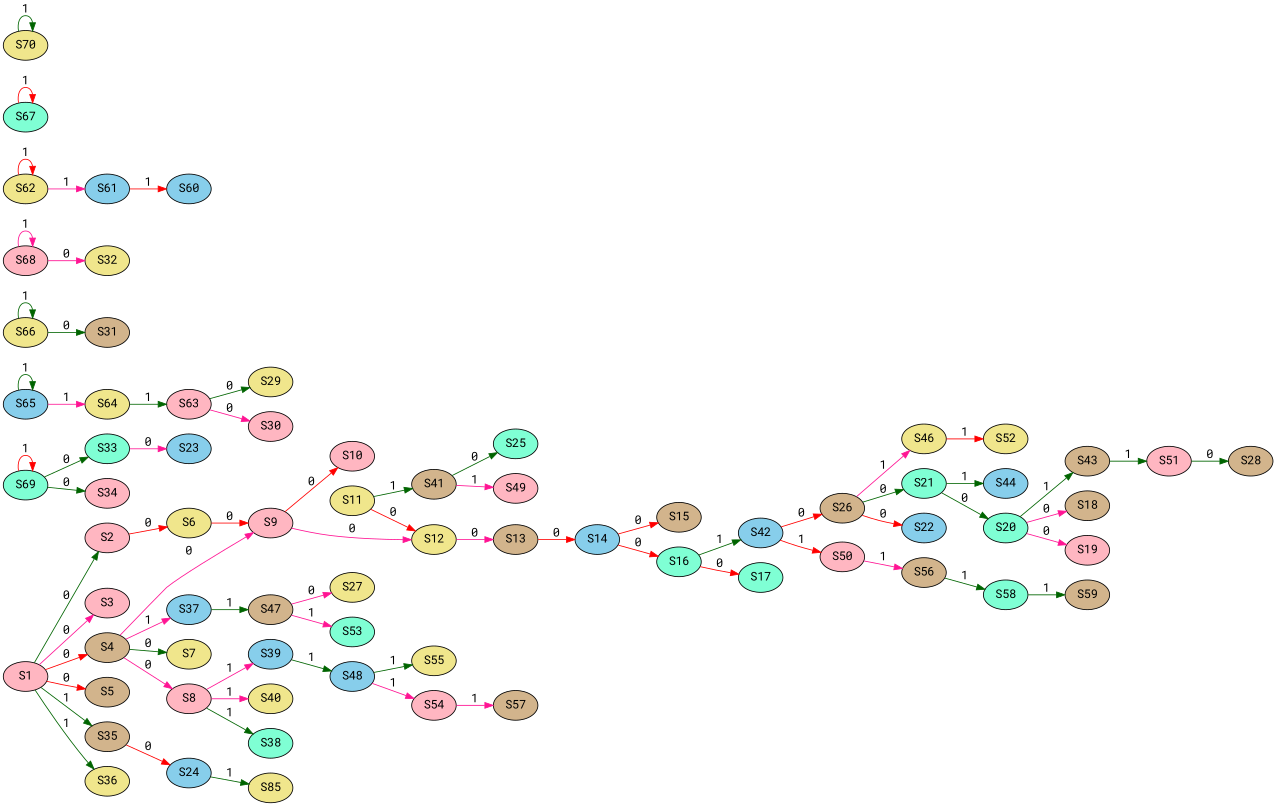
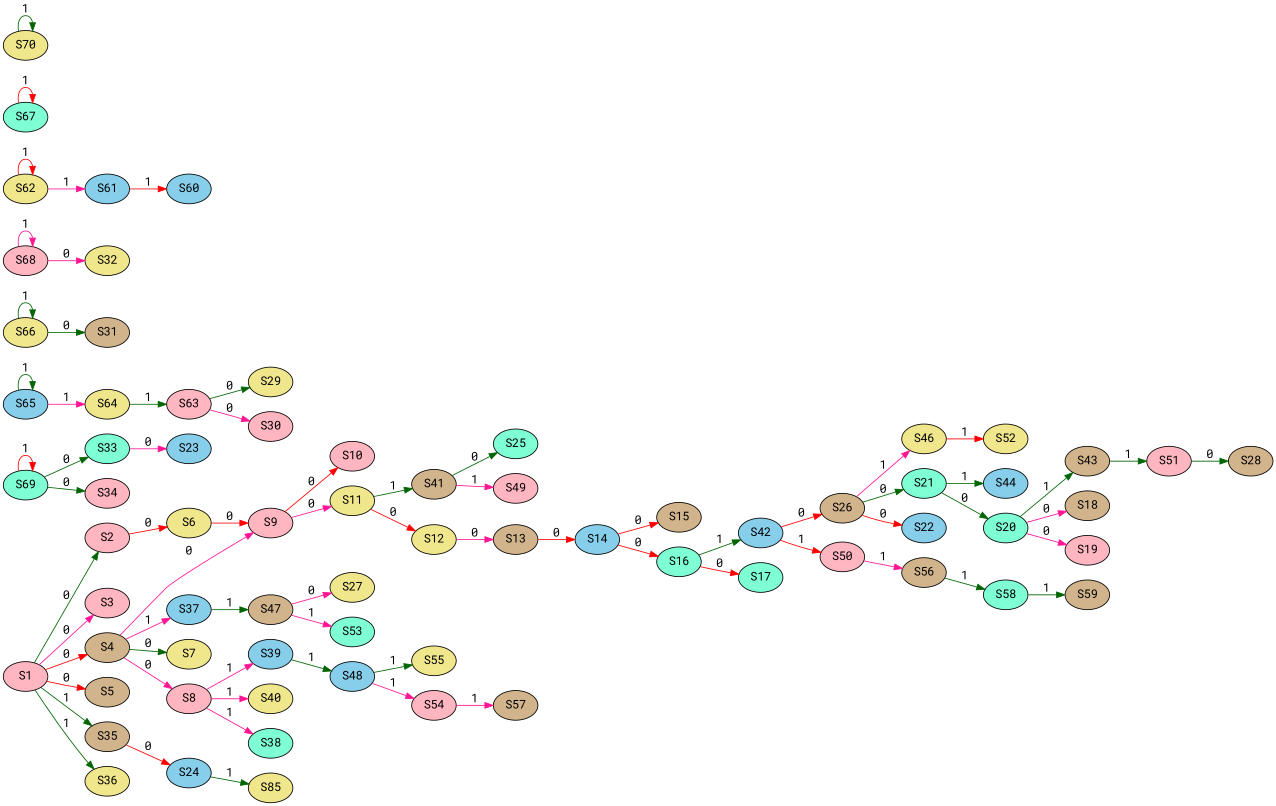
edge "S9" -> "S12": now "S9" -> "S11"
edge "S8" -> "S38": color darkgreen -> deeppink
